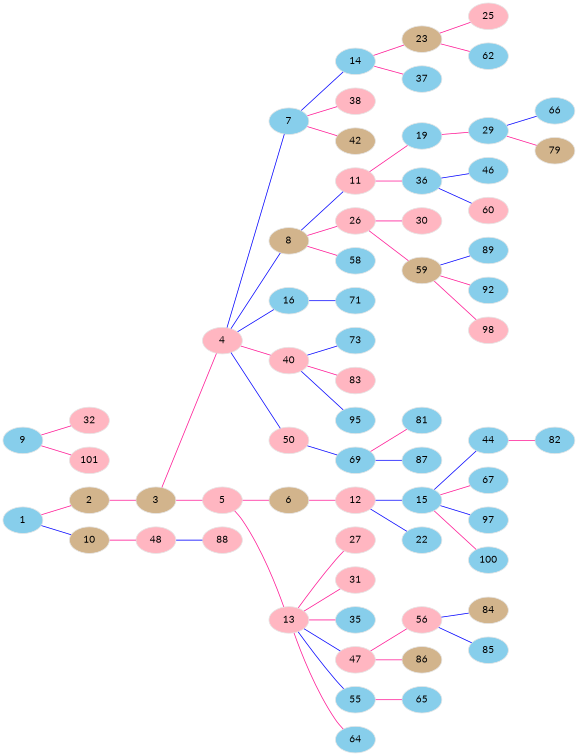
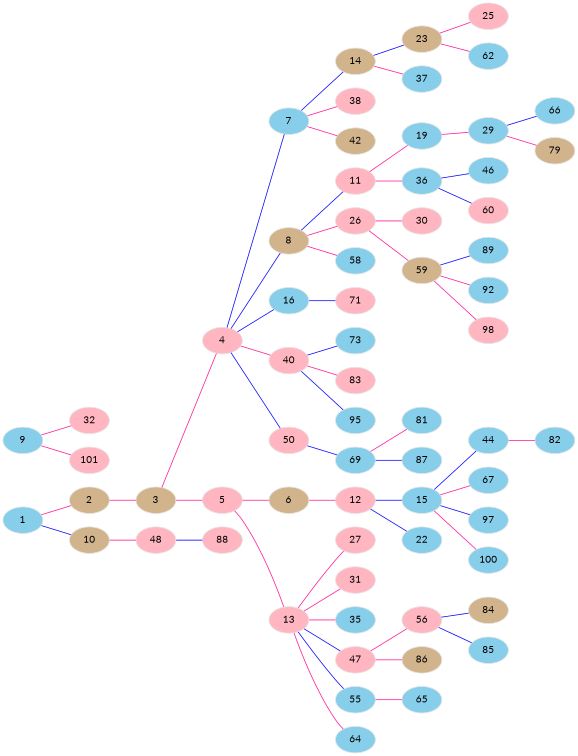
edge "23" -- "14": color deeppink -> blue
node "14": fillcolor skyblue -> tan
node "71": fillcolor skyblue -> lightpink
